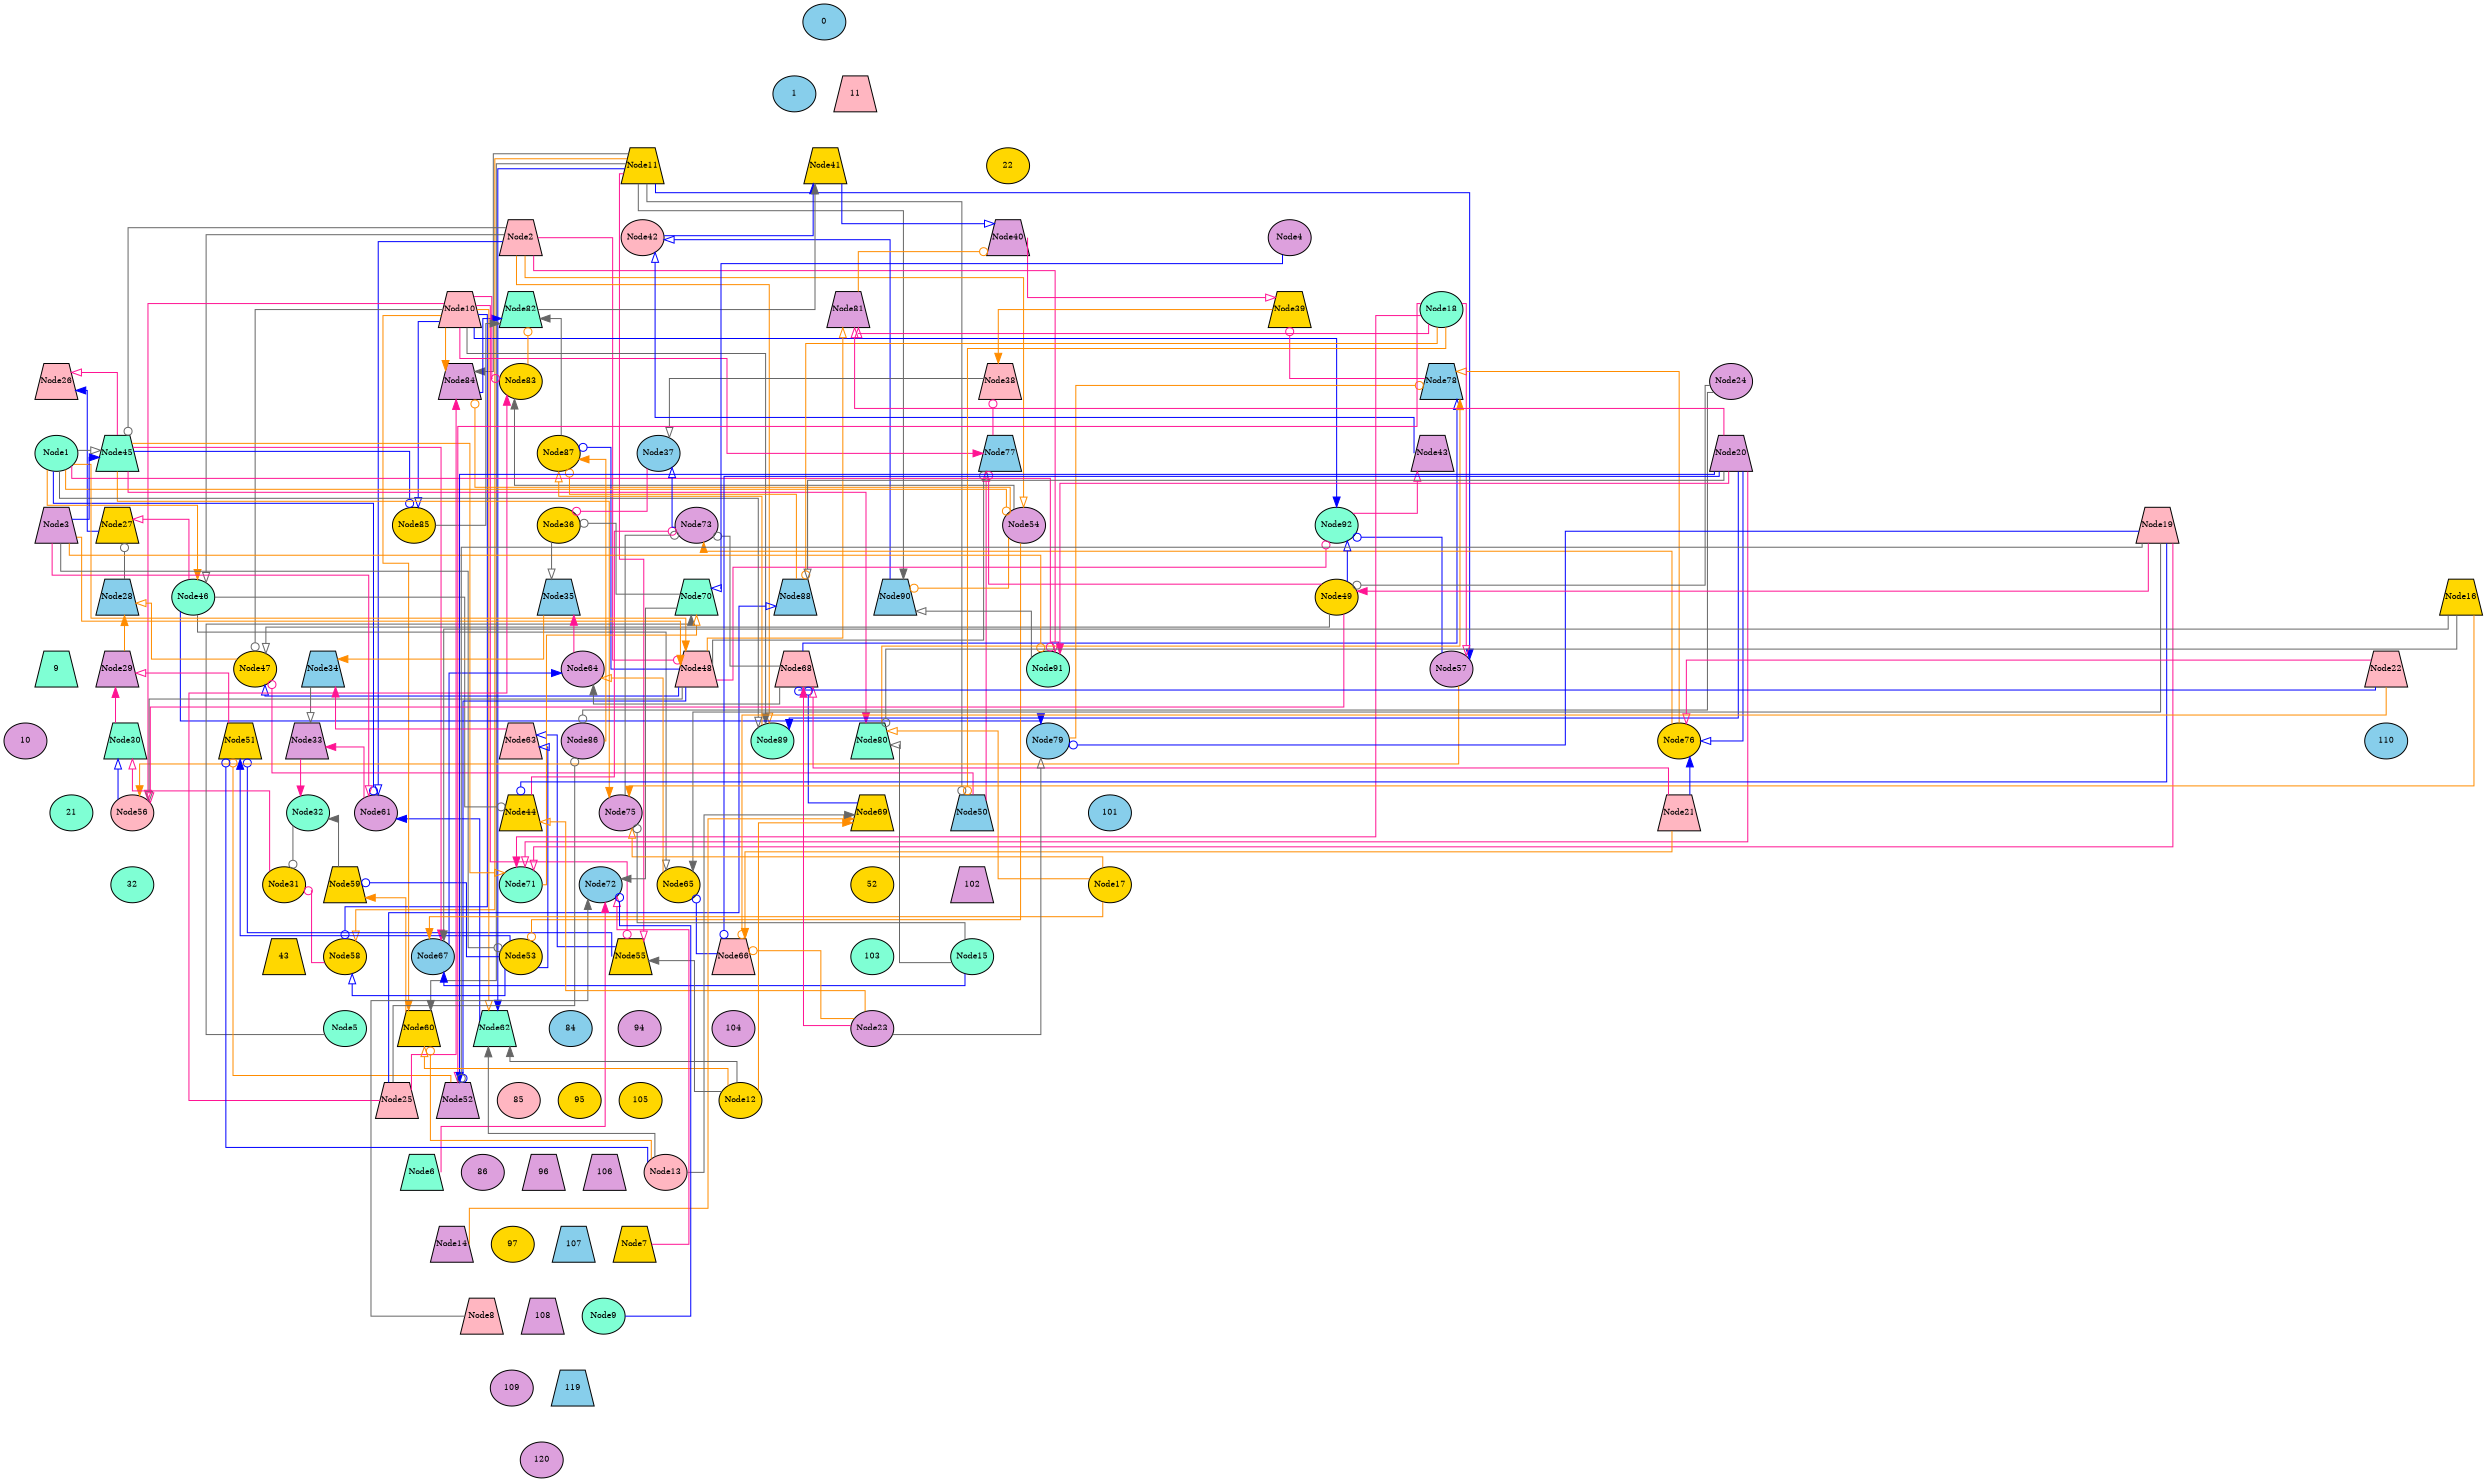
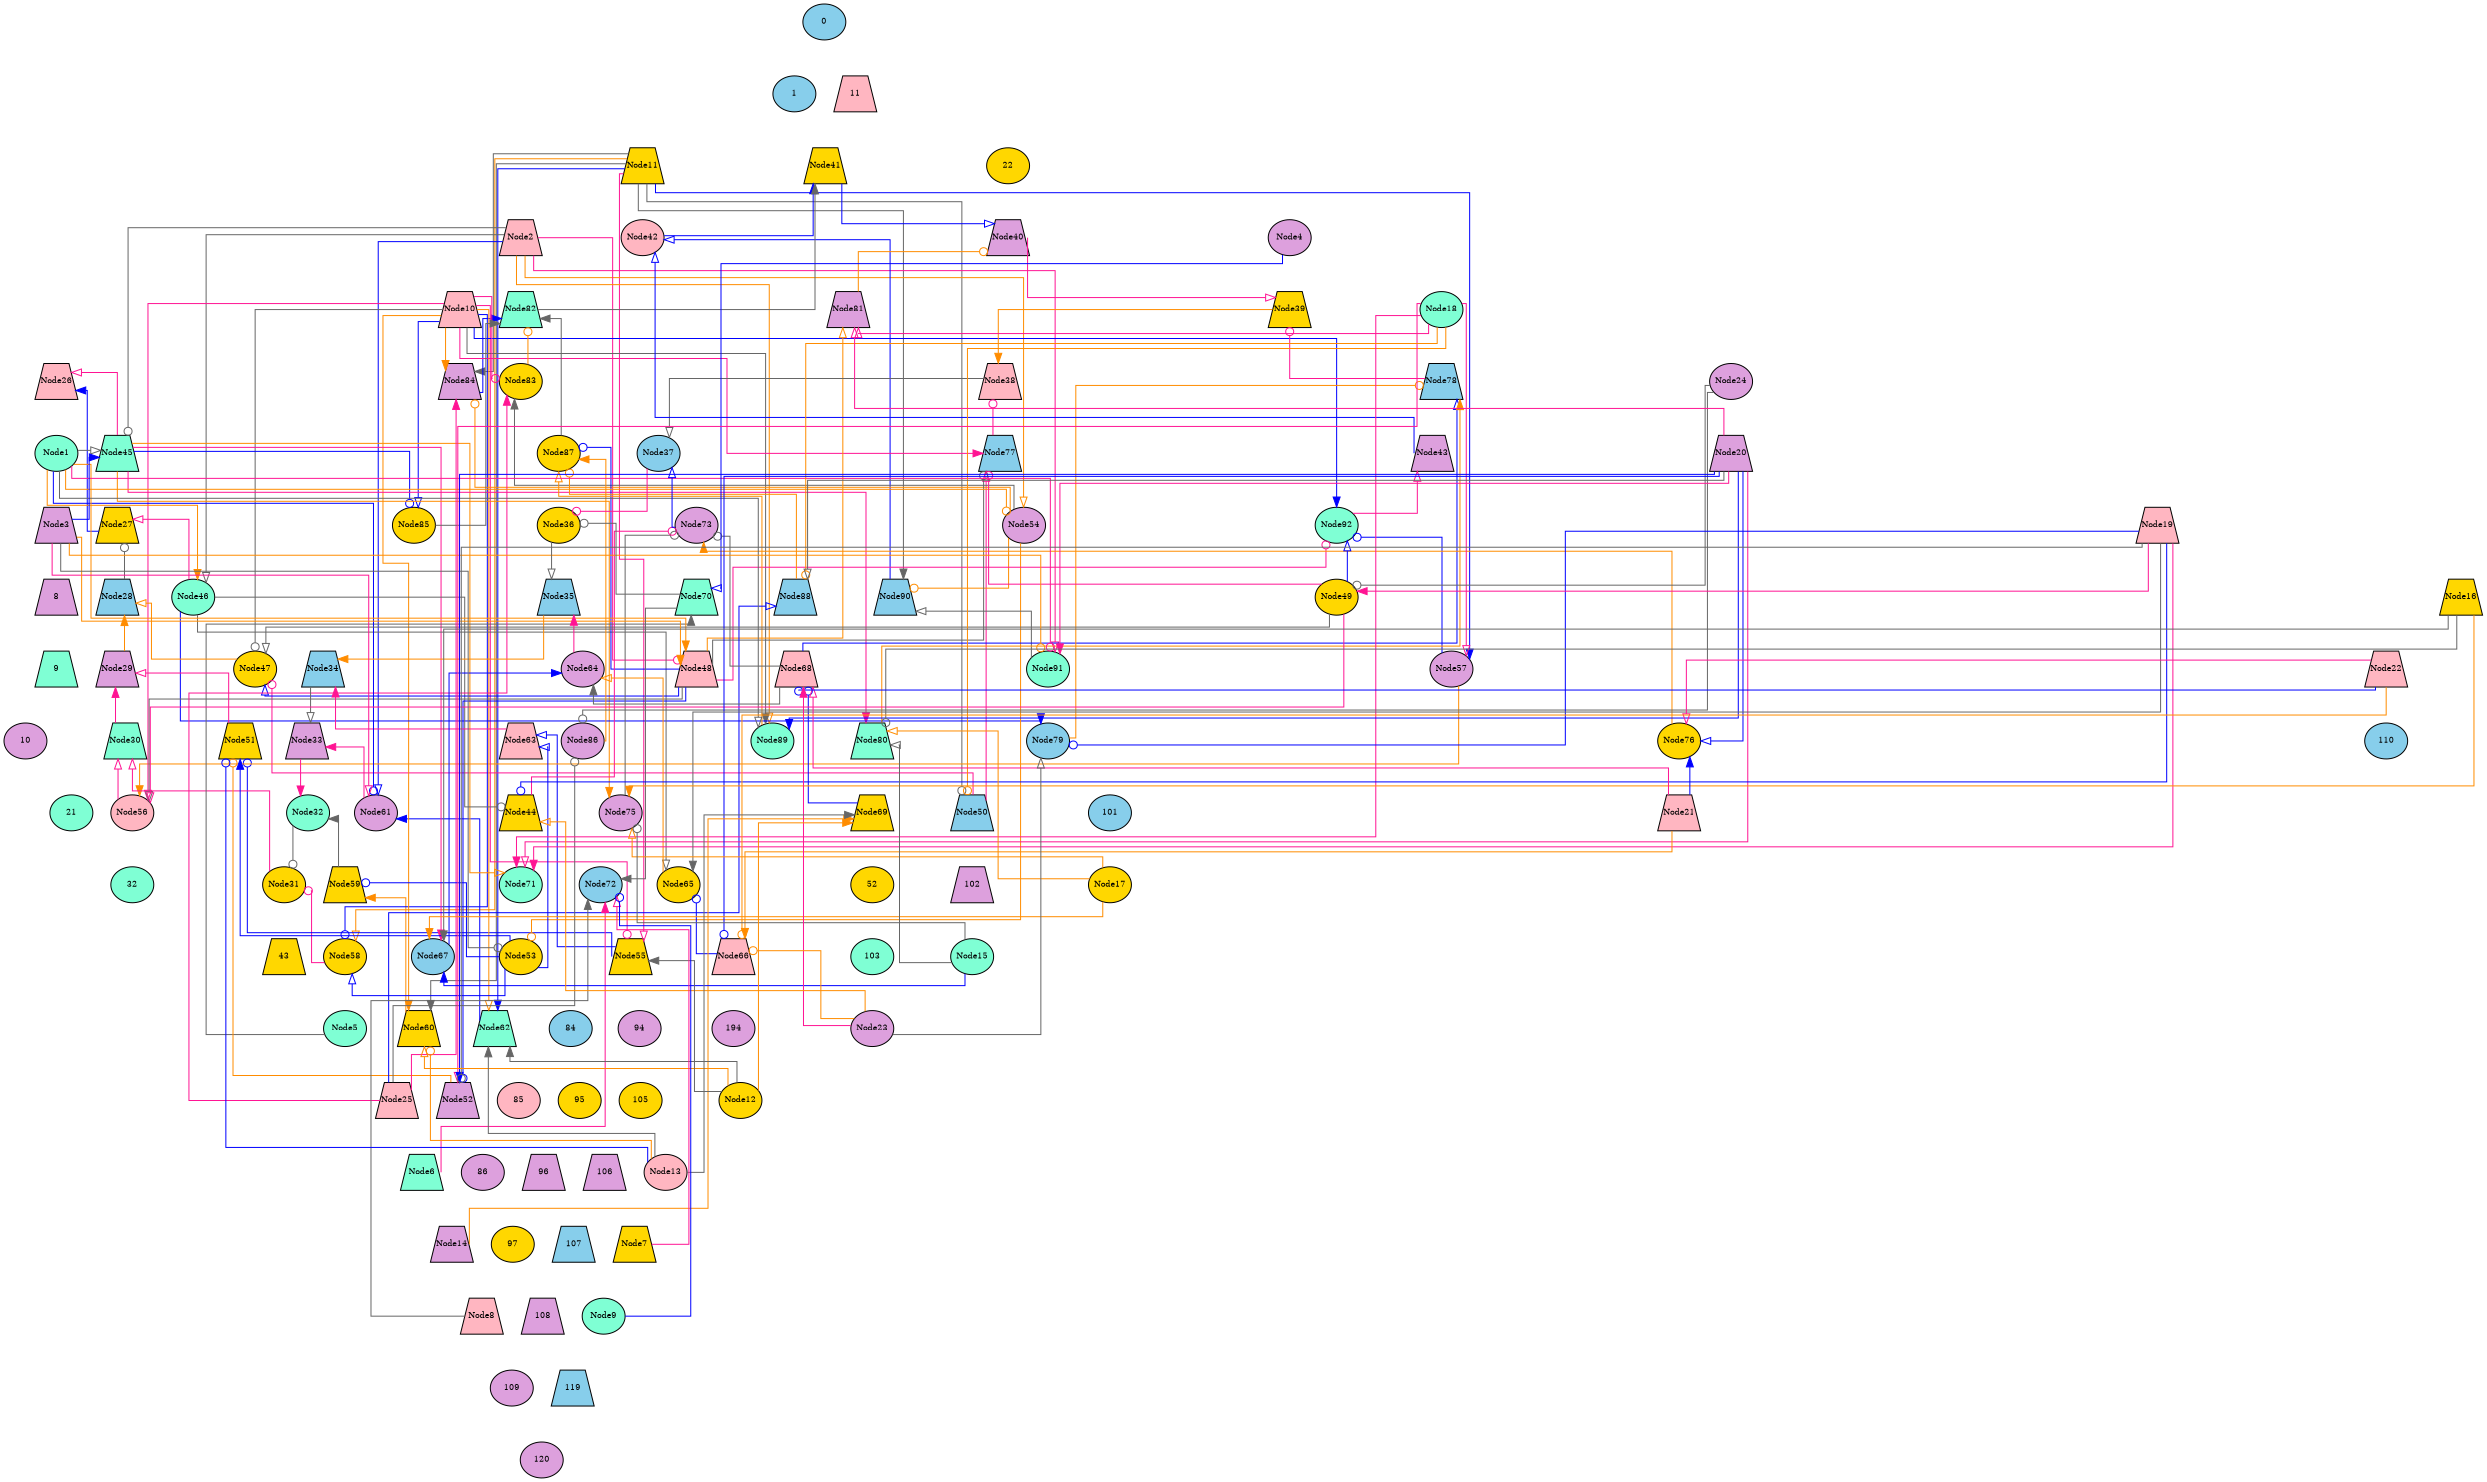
edge "Node76" -> "Node78": removed
node "8": added
edge "Node71" -> "Node70": removed
edge "Node56" -> "Node30": color blue -> deeppink
edge "Node19" -> "Node71": arrowhead onormal -> normal
node "104": label "104" -> "194"
